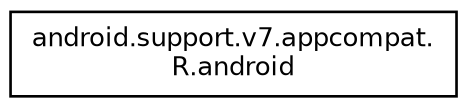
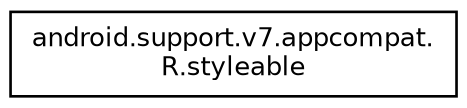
node "android.support.v7.appcompat. R.android": label "android.support.v7.appcompat. R.android" -> "android.support.v7.appcompat. R.styleable"
